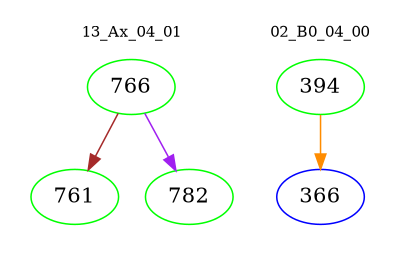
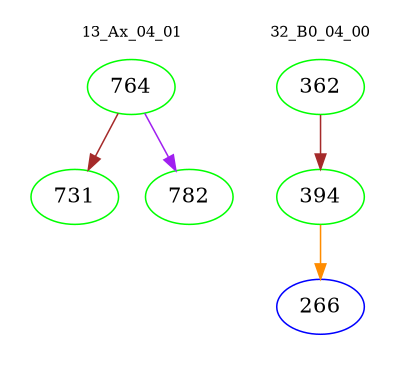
cluster "02_B0_04_00": label "02_B0_04_00" -> "32_B0_04_00"
node "766": label "766" -> "764"
node "362": added
node "761": label "761" -> "731"
node "366": label "366" -> "266"
